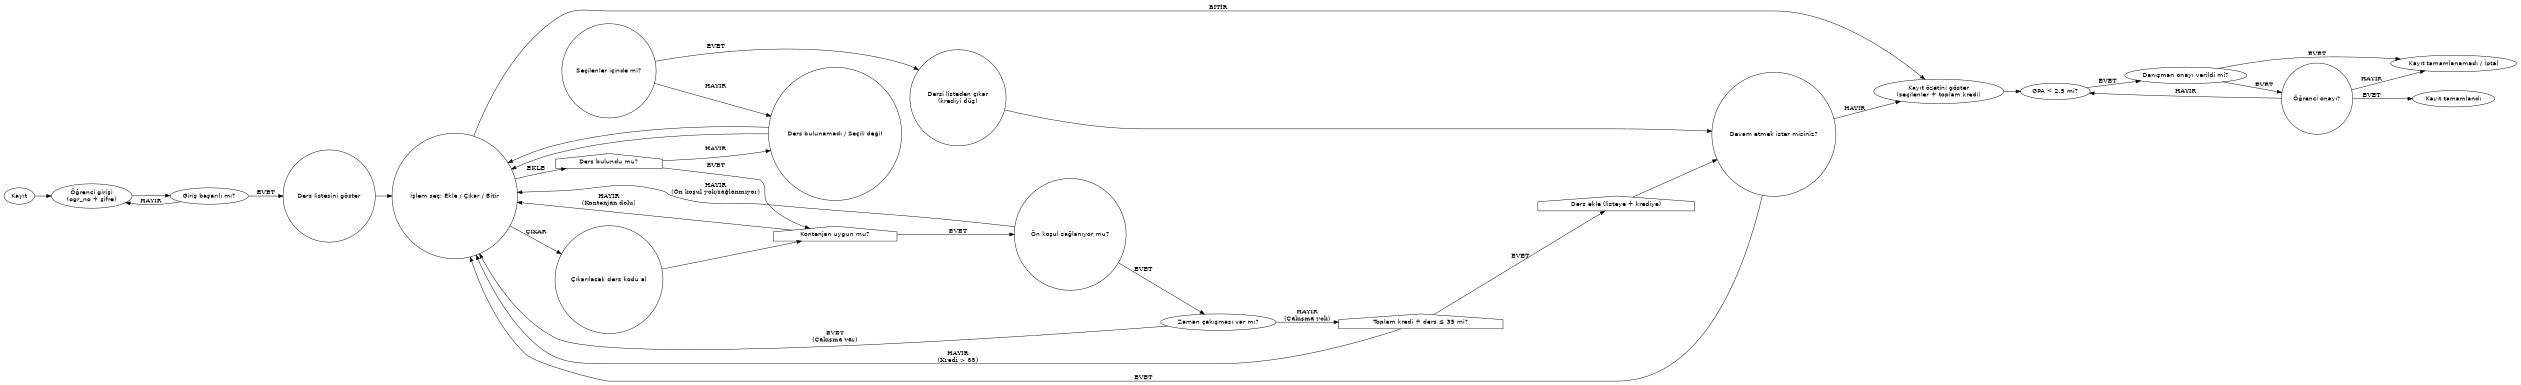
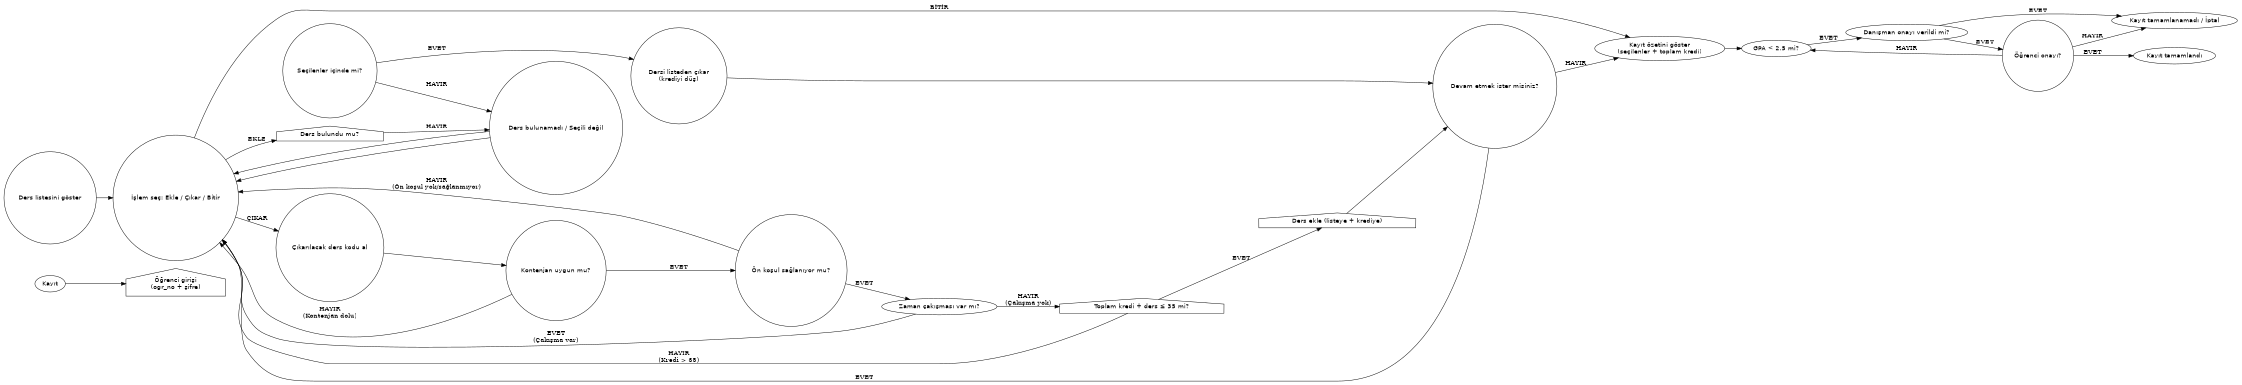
edge "Ders bulundu mu?" -> "Kontenjan uygun mu?": removed, label "EVET"
node "Öğrenci girişi (ogr_no + şifre)": shape ellipse -> house
node "Giriş başarılı mı?": removed
node "Kontenjan uygun mu?": shape house -> circle
